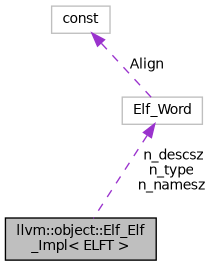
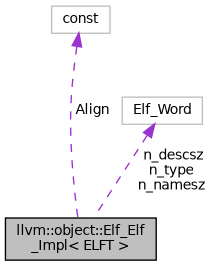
edge "Elf_Word" -> "const": now "llvm::object::Elf_Elf _Impl< ELFT >" -> "const"
